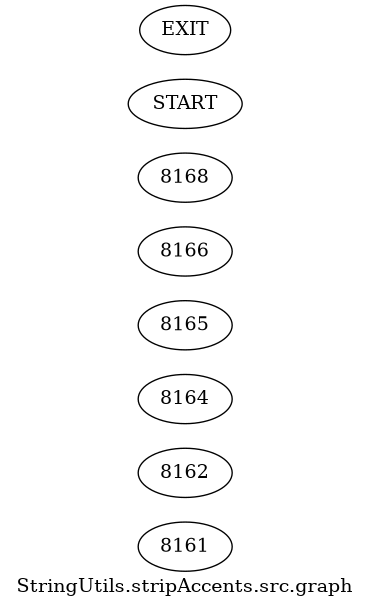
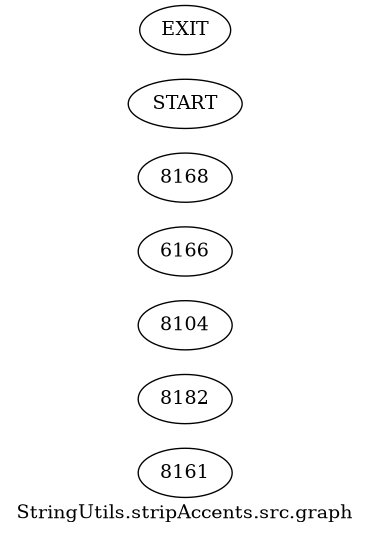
node "8166": label "8166" -> "6166"
node "8165": removed
node "8164": label "8164" -> "8104"
node "8162": label "8162" -> "8182"
